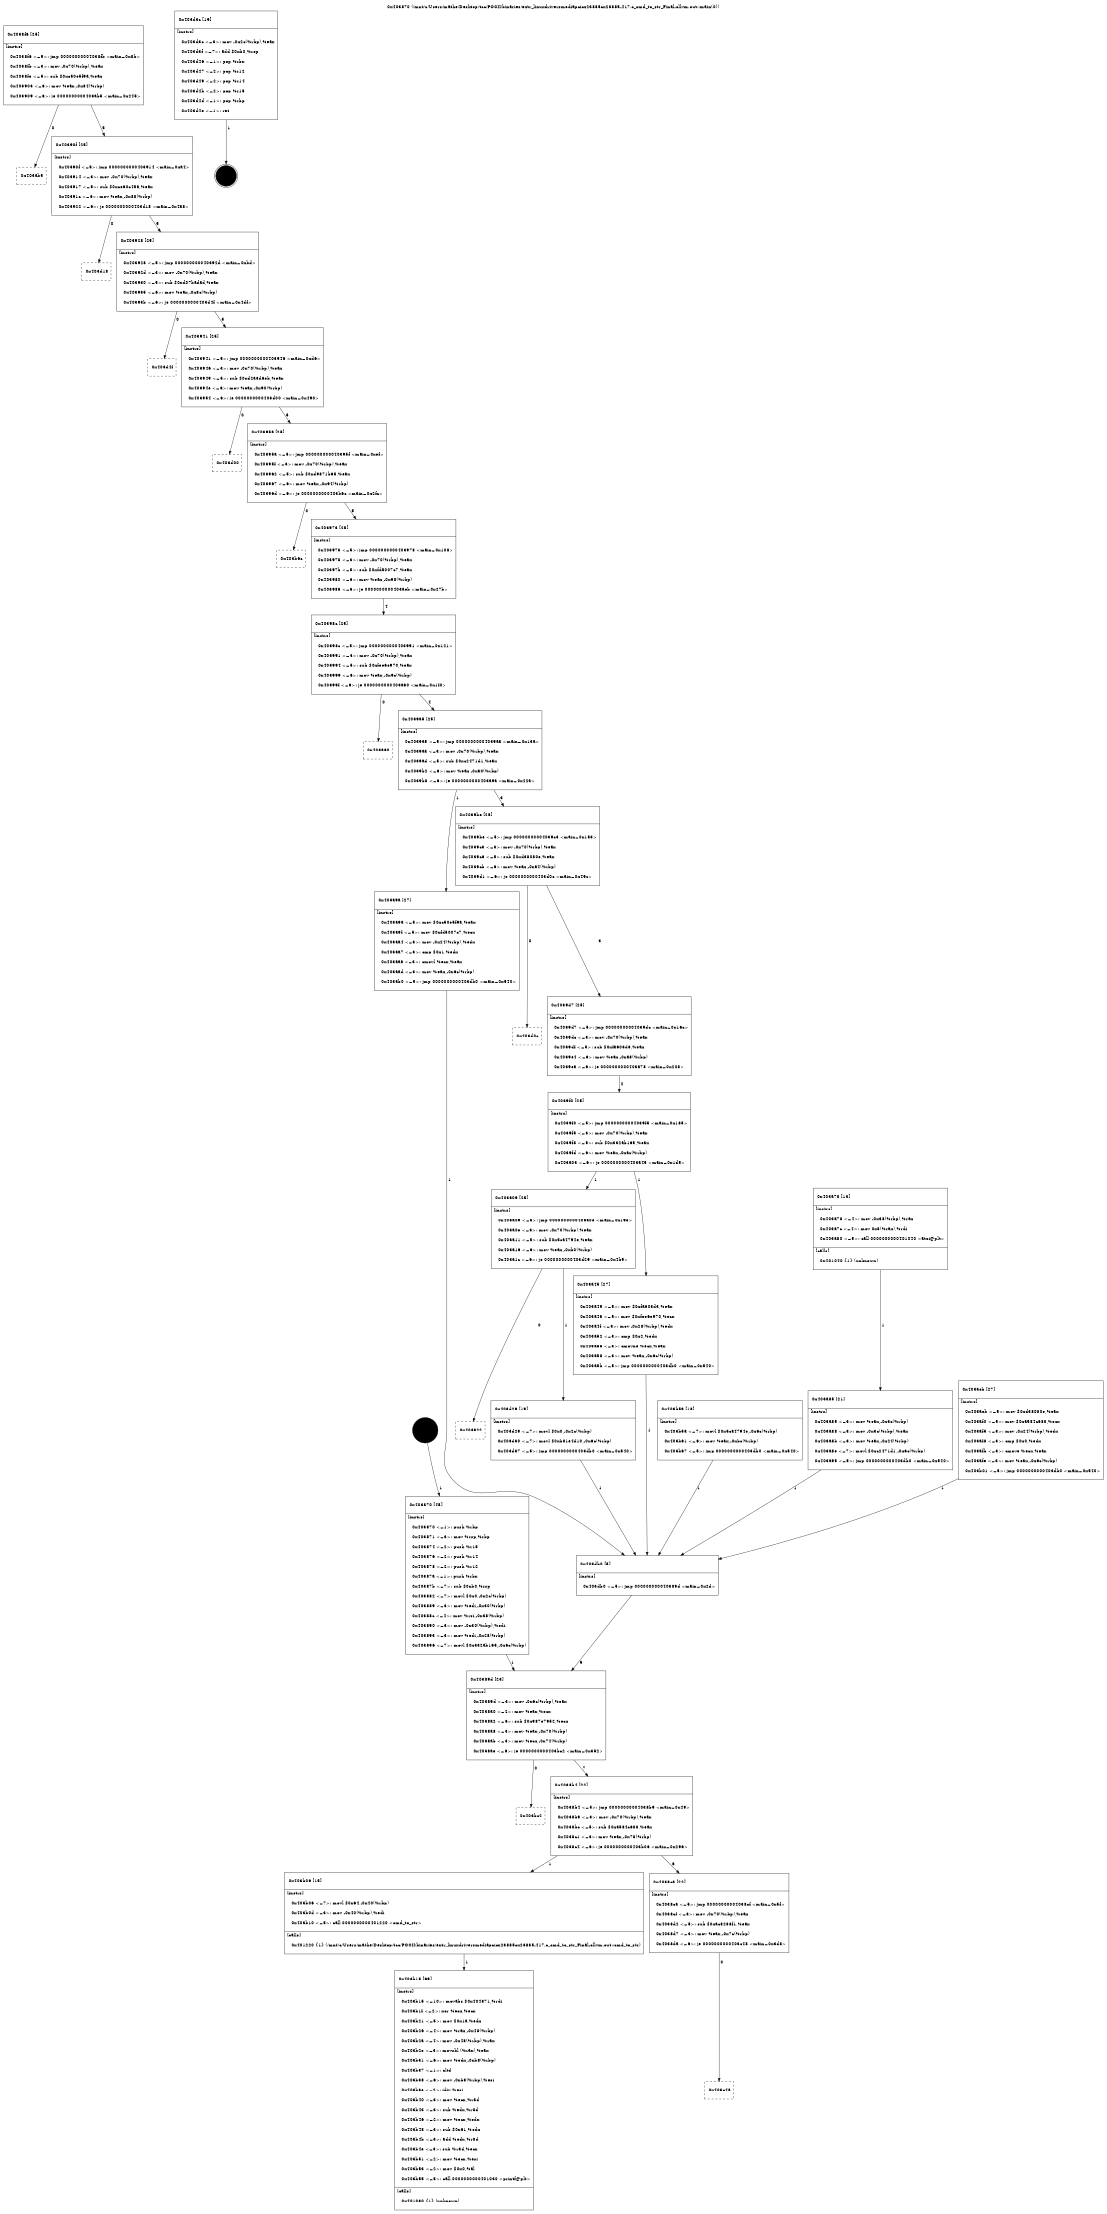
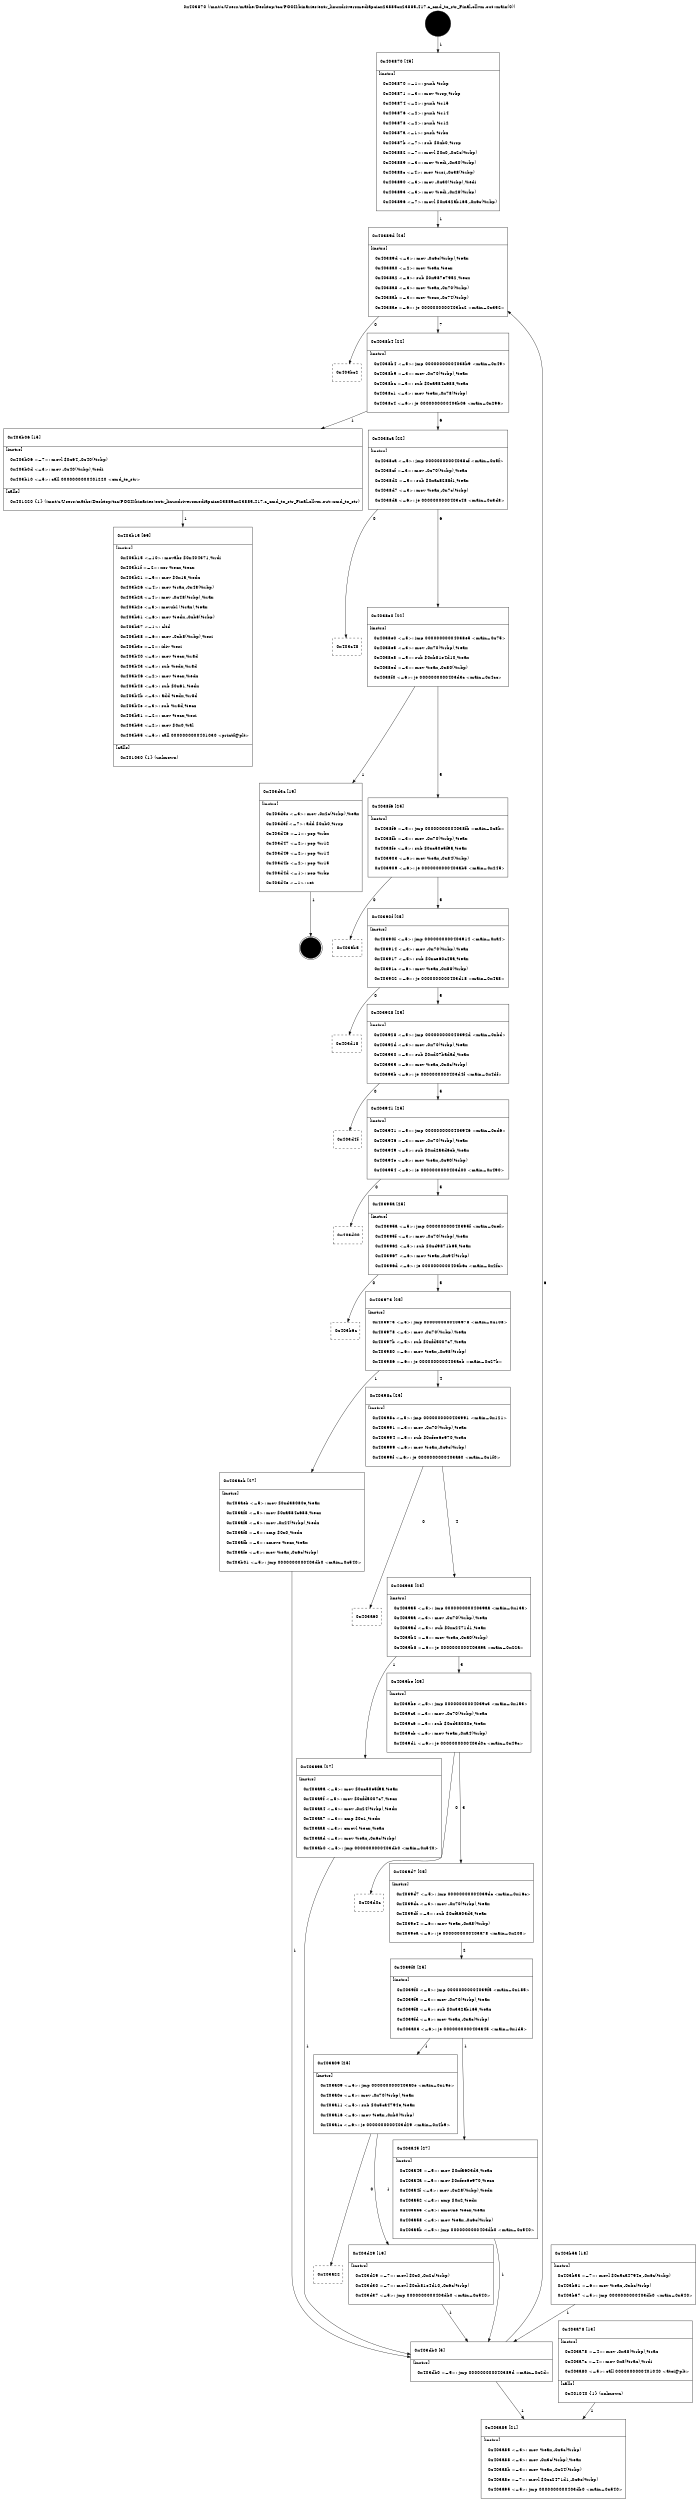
node "0x4038e0 [22]": added
edge "0x403973 [25]" -> "0x403aeb [27]": added, label "1"
edge "0x403a85 [21]" -> "0x403db0 [5]": reversed
